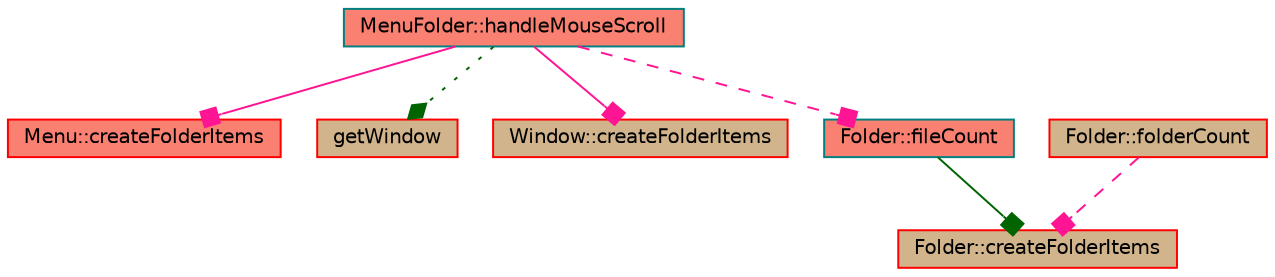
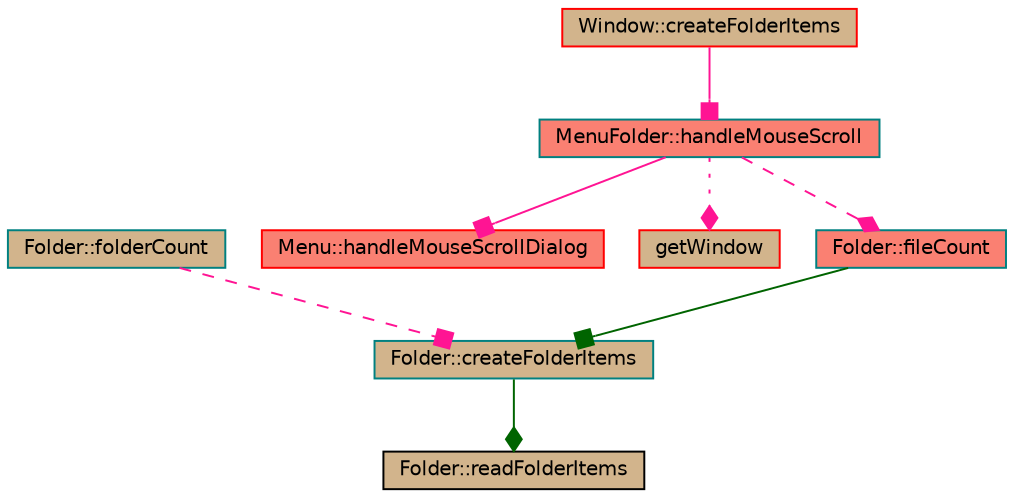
edge "MenuFolder::handleMouseScroll" -> "getWindow": color darkgreen -> deeppink
edge "MenuFolder::handleMouseScroll" -> "Window::createFolderItems": reversed
edge "MenuFolder::handleMouseScroll" -> "Folder::fileCount": arrowhead box -> diamond
node "Menu::createFolderItems": label "Menu::createFolderItems" -> "Menu::handleMouseScrollDialog"
node "Folder::folderCount": color red -> teal
node "Folder::createFolderItems": color red -> teal
node "Folder::readFolderItems": added
